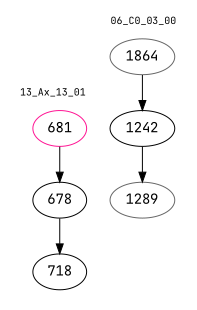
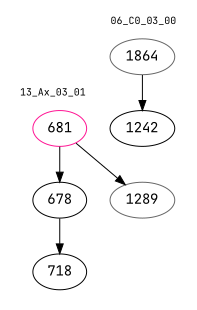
cluster "13_Ax_13_01": label "13_Ax_13_01" -> "13_Ax_03_01"
edge "1242" -> "1289": now "681" -> "1289"
